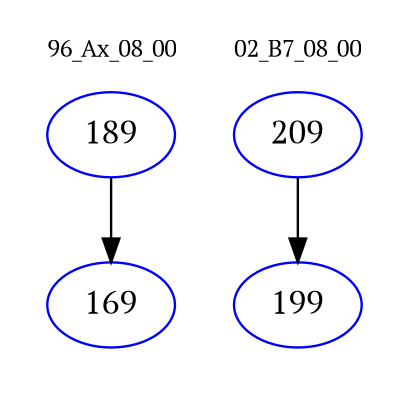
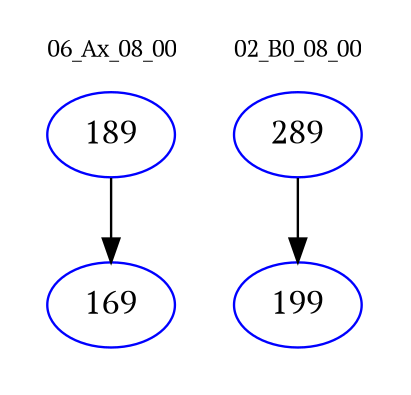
cluster "96_Ax_08_00": label "96_Ax_08_00" -> "06_Ax_08_00"
cluster "02_B7_08_00": label "02_B7_08_00" -> "02_B0_08_00"
node "209": label "209" -> "289"
